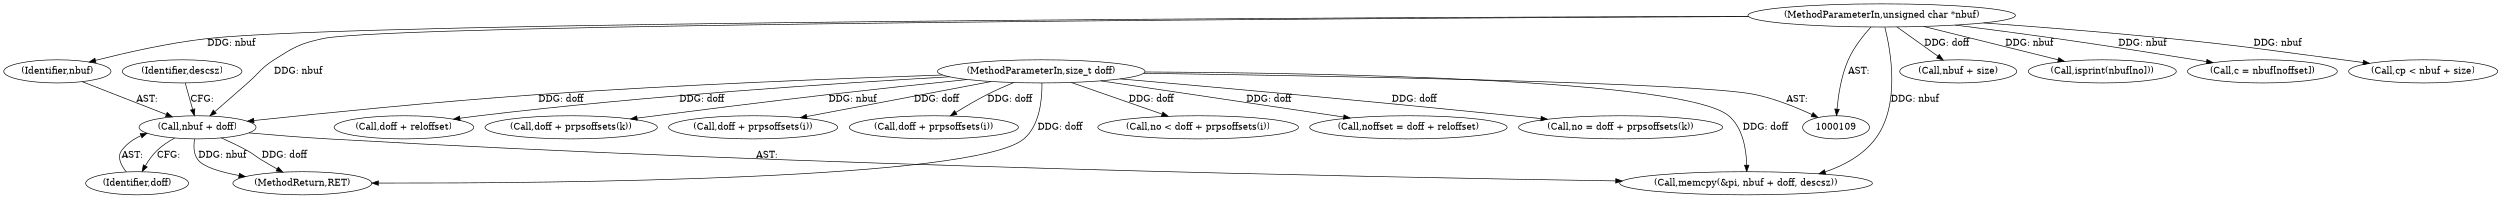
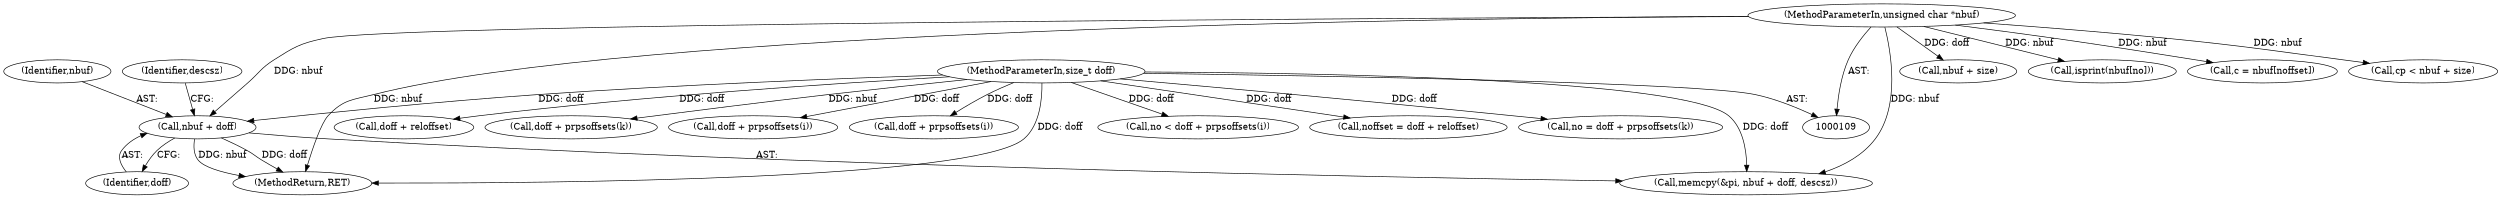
edge "(MethodParameterIn,unsigned char *nbuf)" -> "(Identifier,nbuf)": now "(MethodParameterIn,unsigned char *nbuf)" -> "(MethodReturn,RET)"
